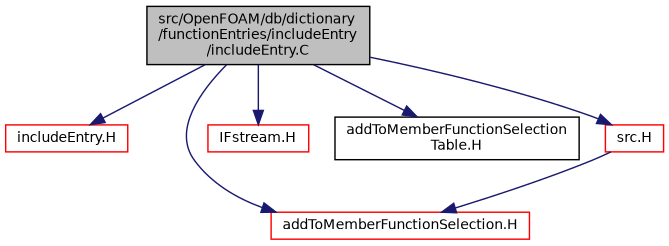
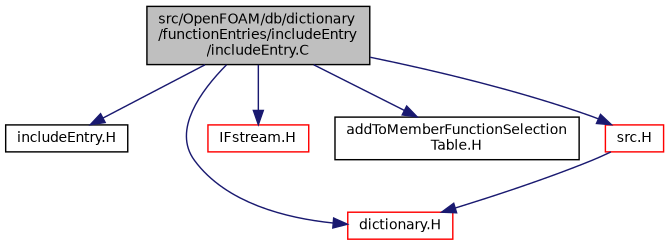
node "includeEntry.H": color red -> black
node "addToMemberFunctionSelection.H": label "addToMemberFunctionSelection.H" -> "dictionary.H"
